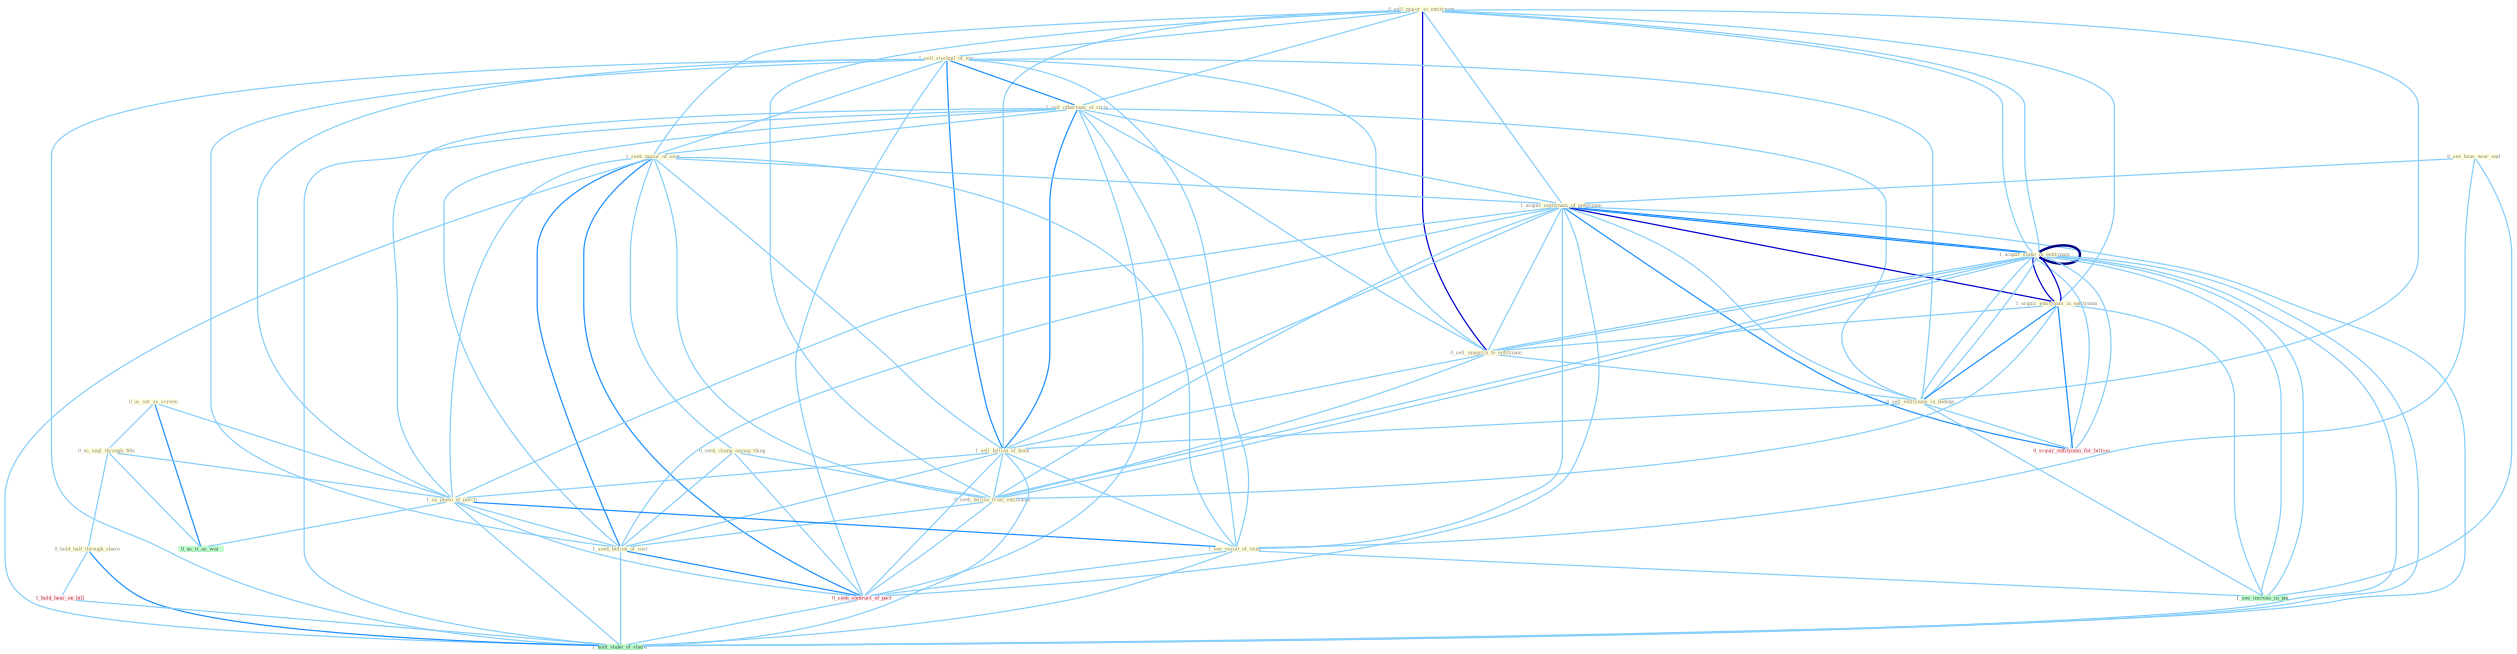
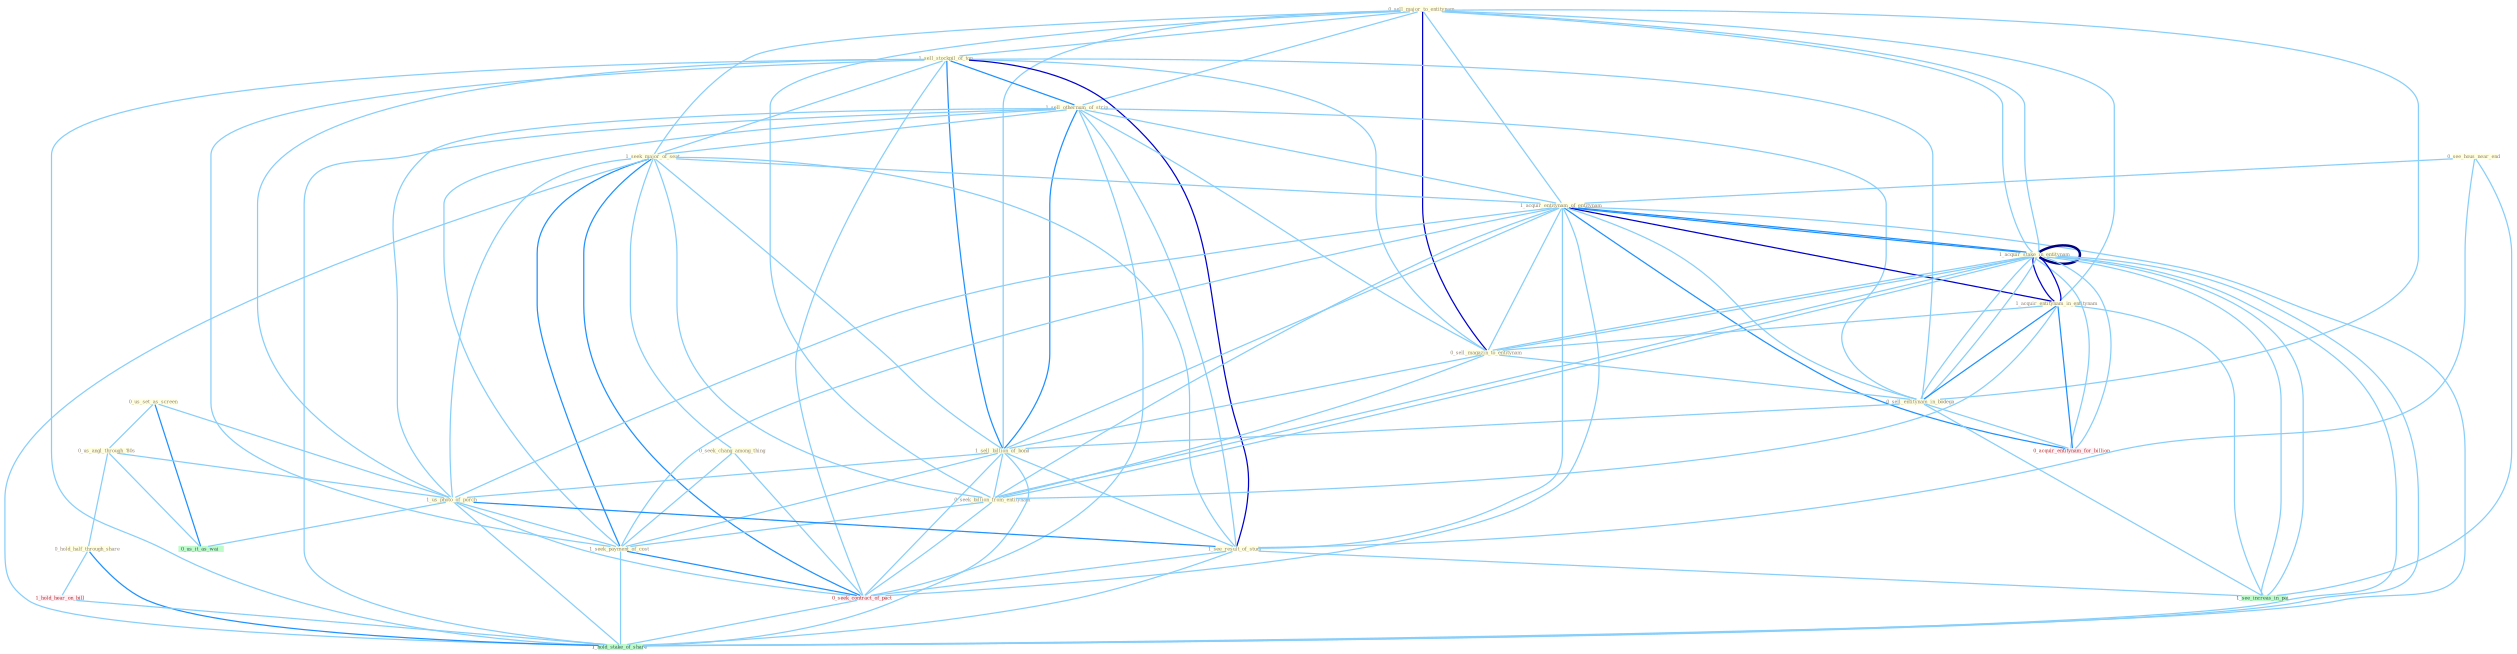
edge "1_sell_stockpil_of_ton" -- "1_see_result_of_studi": color #87cefa -> #0000cd
edge "0_seek_chang_among_thing" -- "0_seek_billion_from_entitynam": removed
node "1_seek_billion_of_cost": label "1_seek_billion_of_cost" -> "1_seek_payment_of_cost"
